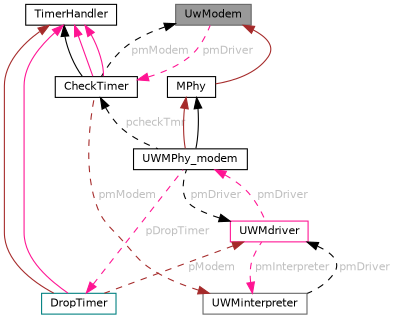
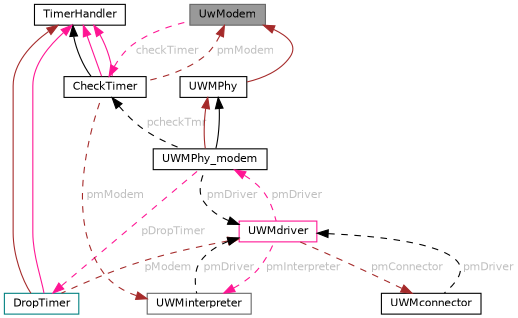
edge "CheckTimer" -> "UwModem": color black -> brown
edge "UwModem" -> "CheckTimer": label " pmDriver" -> " checkTimer"
node "MPhy": label "MPhy" -> "UWMPhy"
node "UWMconnector": added
